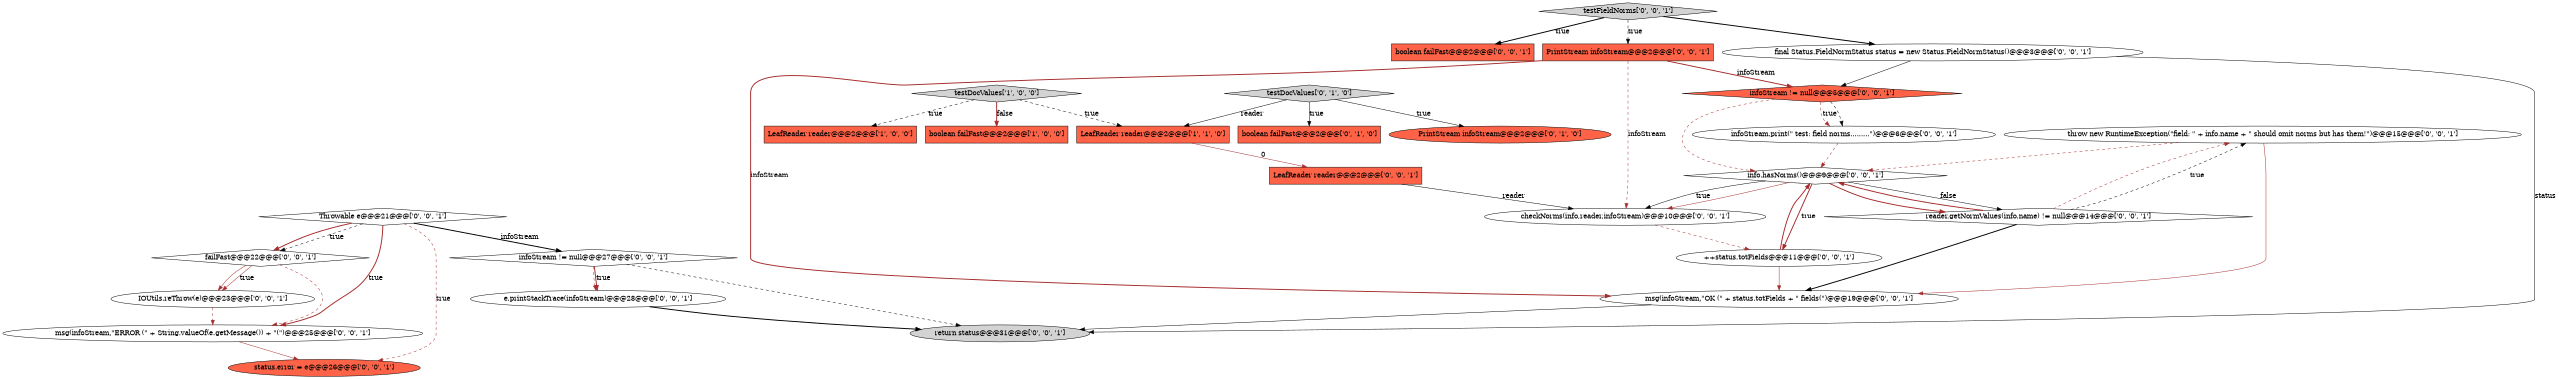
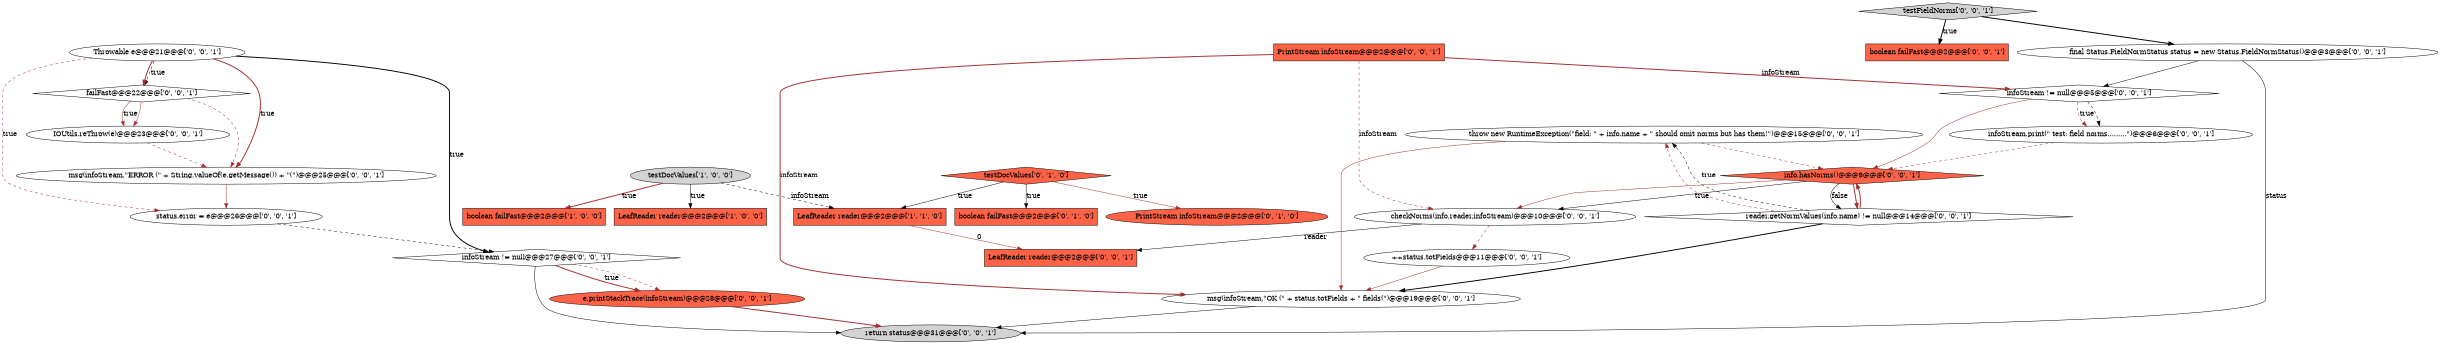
edge "testFieldNorms['0', '0', '1']" -> "PrintStream infoStream@@@2@@@['0', '0', '1']": removed, label "true"
node "testDocValues['1', '0', '0']": shape diamond -> ellipse
node "testDocValues['0', '1', '0']": fillcolor lightgray -> tomato
node "infoStream != null@@@5@@@['0', '0', '1']": fillcolor tomato -> white
edge "testDocValues['1', '0', '0']" -> "LeafReader reader@@@2@@@['1', '0', '0']": style dashed -> solid
edge "testDocValues['0', '1', '0']" -> "PrintStream infoStream@@@2@@@['0', '1', '0']": color black -> brown
edge "testDocValues['1', '0', '0']" -> "boolean failFast@@@2@@@['1', '0', '0']": label "false" -> "true"
edge "testDocValues['1', '0', '0']" -> "LeafReader reader@@@2@@@['1', '1', '0']": label "true" -> "infoStream"
edge "testDocValues['0', '1', '0']" -> "LeafReader reader@@@2@@@['1', '1', '0']": label "reader" -> "true"
edge "infoStream != null@@@5@@@['0', '0', '1']" -> "info.hasNorms()@@@9@@@['0', '0', '1']": style dashed -> solid
node "info.hasNorms()@@@9@@@['0', '0', '1']": fillcolor white -> tomato
edge "LeafReader reader@@@2@@@['0', '0', '1']" -> "checkNorms(info,reader,infoStream)@@@10@@@['0', '0', '1']": reversed
edge "info.hasNorms()@@@9@@@['0', '0', '1']" -> "++status.totFields@@@11@@@['0', '0', '1']": removed, label "true"
edge "++status.totFields@@@11@@@['0', '0', '1']" -> "info.hasNorms()@@@9@@@['0', '0', '1']": removed
node "Throwable e@@@21@@@['0', '0', '1']": shape diamond -> ellipse
edge "Throwable e@@@21@@@['0', '0', '1']" -> "infoStream != null@@@27@@@['0', '0', '1']": label "infoStream" -> "true"
edge "status.error = e@@@26@@@['0', '0', '1']" -> "infoStream != null@@@27@@@['0', '0', '1']": added
edge "infoStream != null@@@27@@@['0', '0', '1']" -> "return status@@@31@@@['0', '0', '1']": style dashed -> solid
node "e.printStackTrace(infoStream)@@@28@@@['0', '0', '1']": fillcolor white -> tomato
edge "e.printStackTrace(infoStream)@@@28@@@['0', '0', '1']" -> "return status@@@31@@@['0', '0', '1']": color black -> brown
node "status.error = e@@@26@@@['0', '0', '1']": fillcolor tomato -> white
